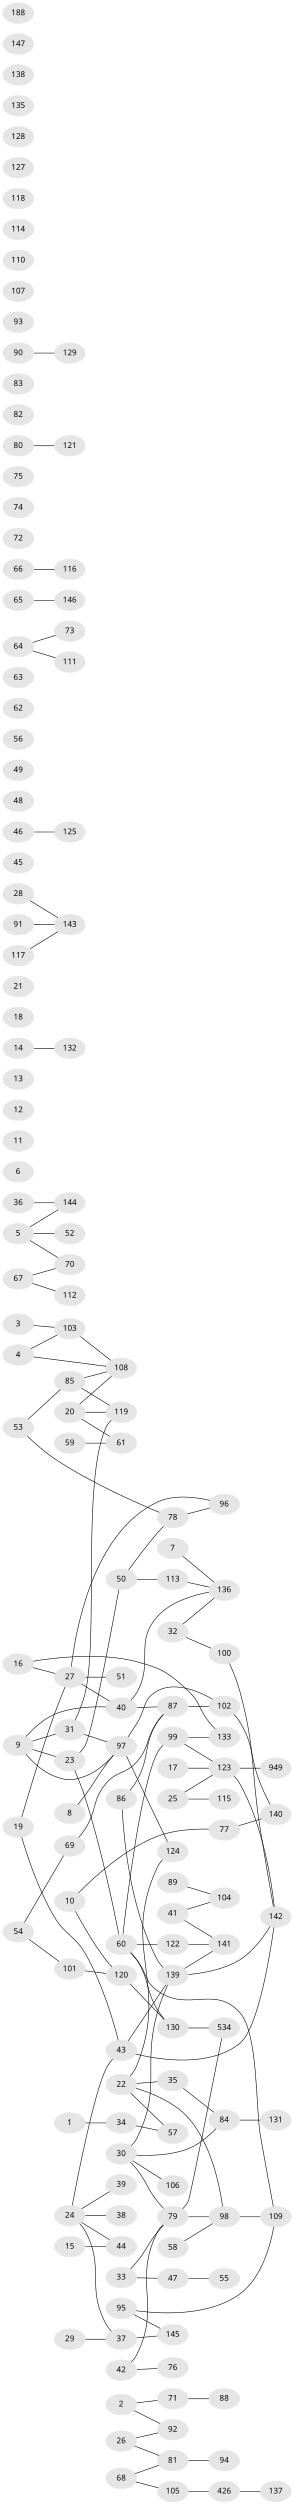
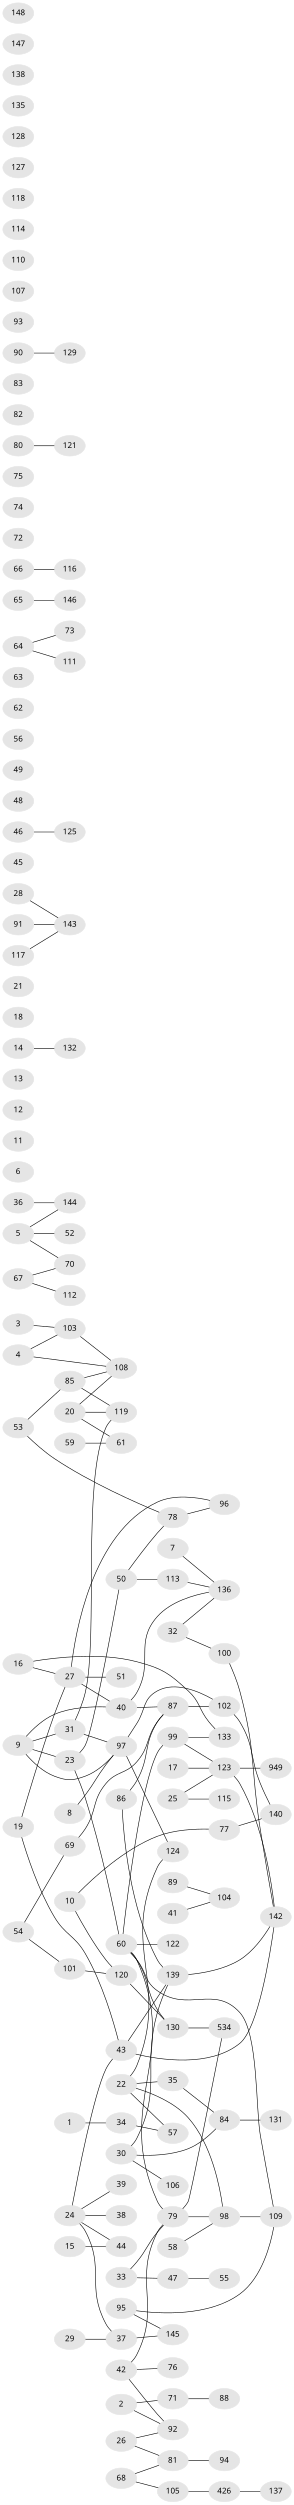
node "188": label "188" -> "148"
node "141": removed
edge "30" -- "79": now "60" -- "79"
edge "42" -- "92": added
